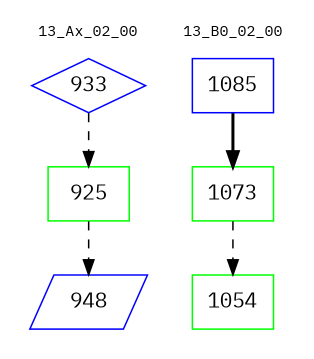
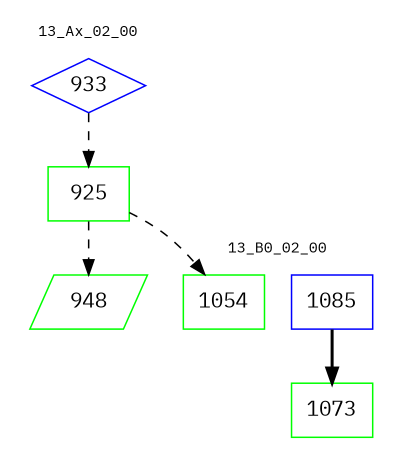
edge "1073" -> "1054": now "925" -> "1054"
node "948": color blue -> green
